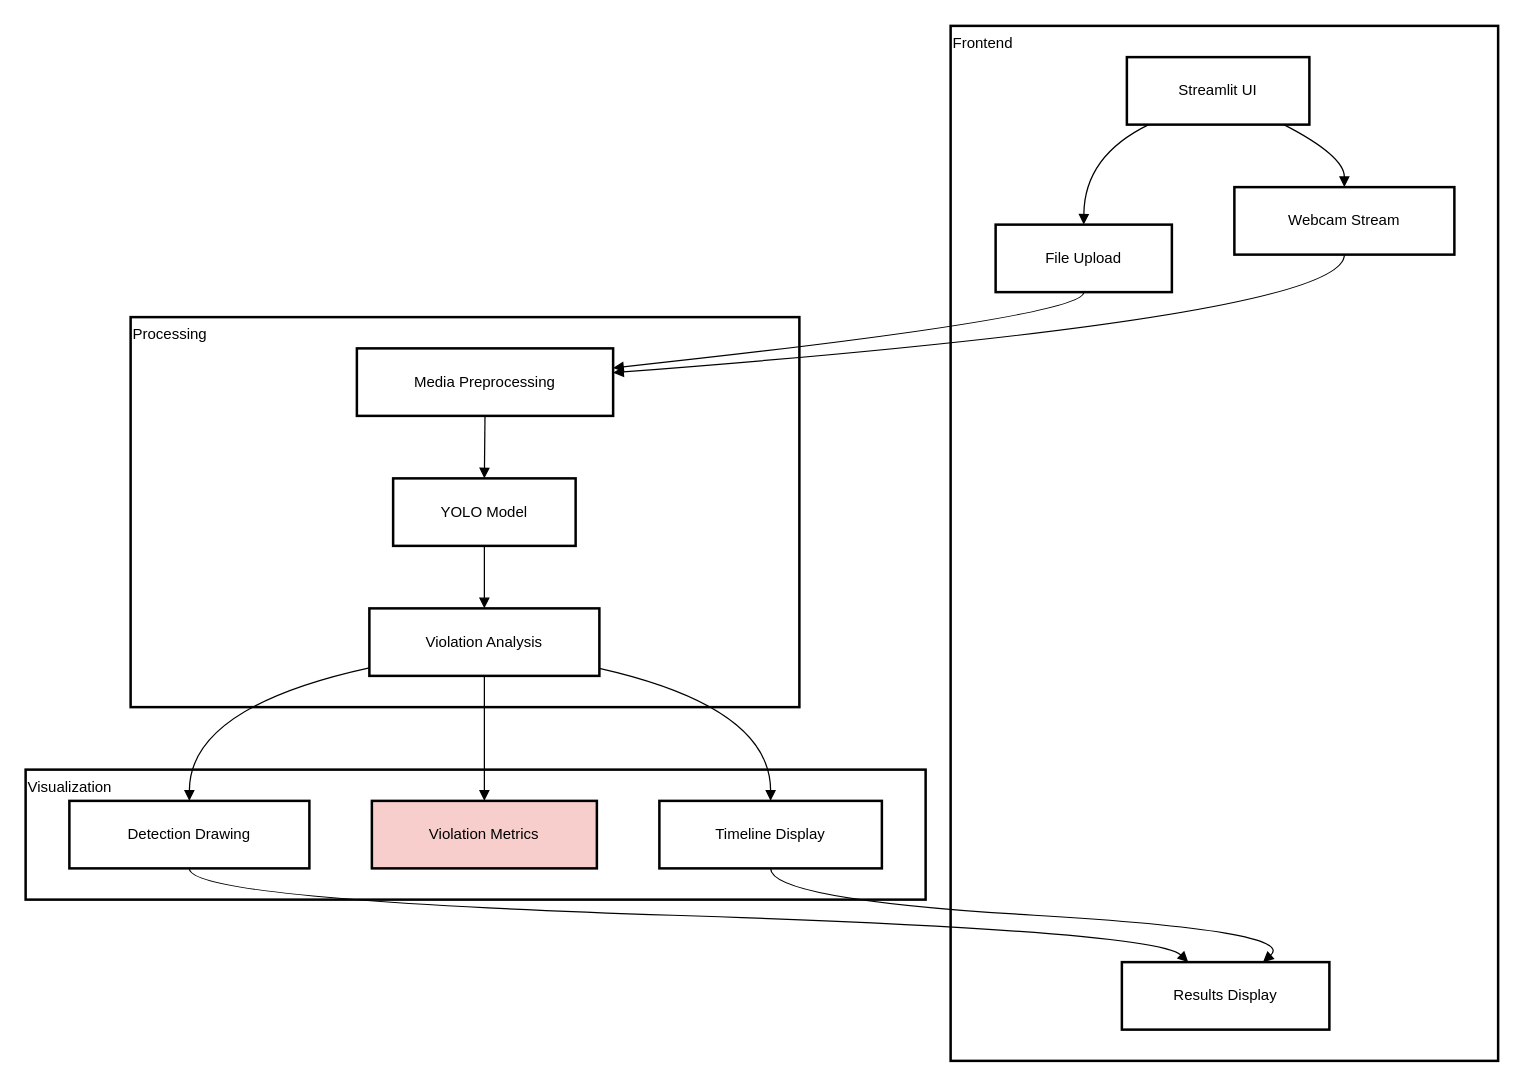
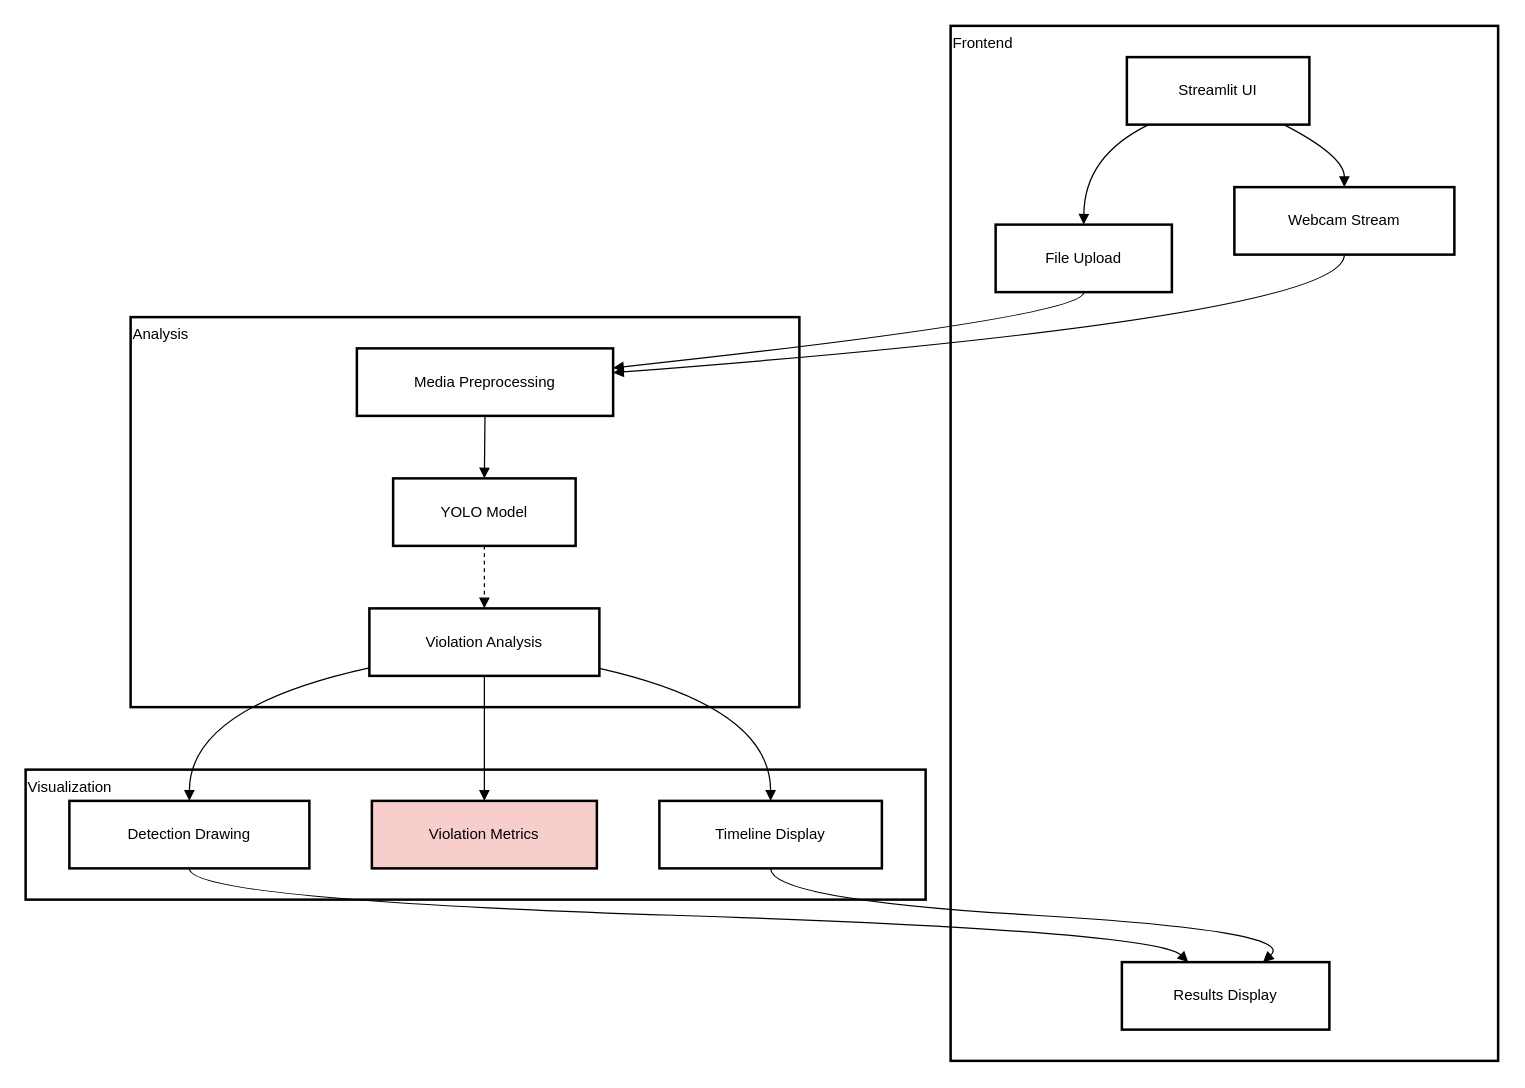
node "Processing": label "Processing" -> "Analysis"
edge "YOLO Model" -> "Violation Analysis": style solid -> dashed
